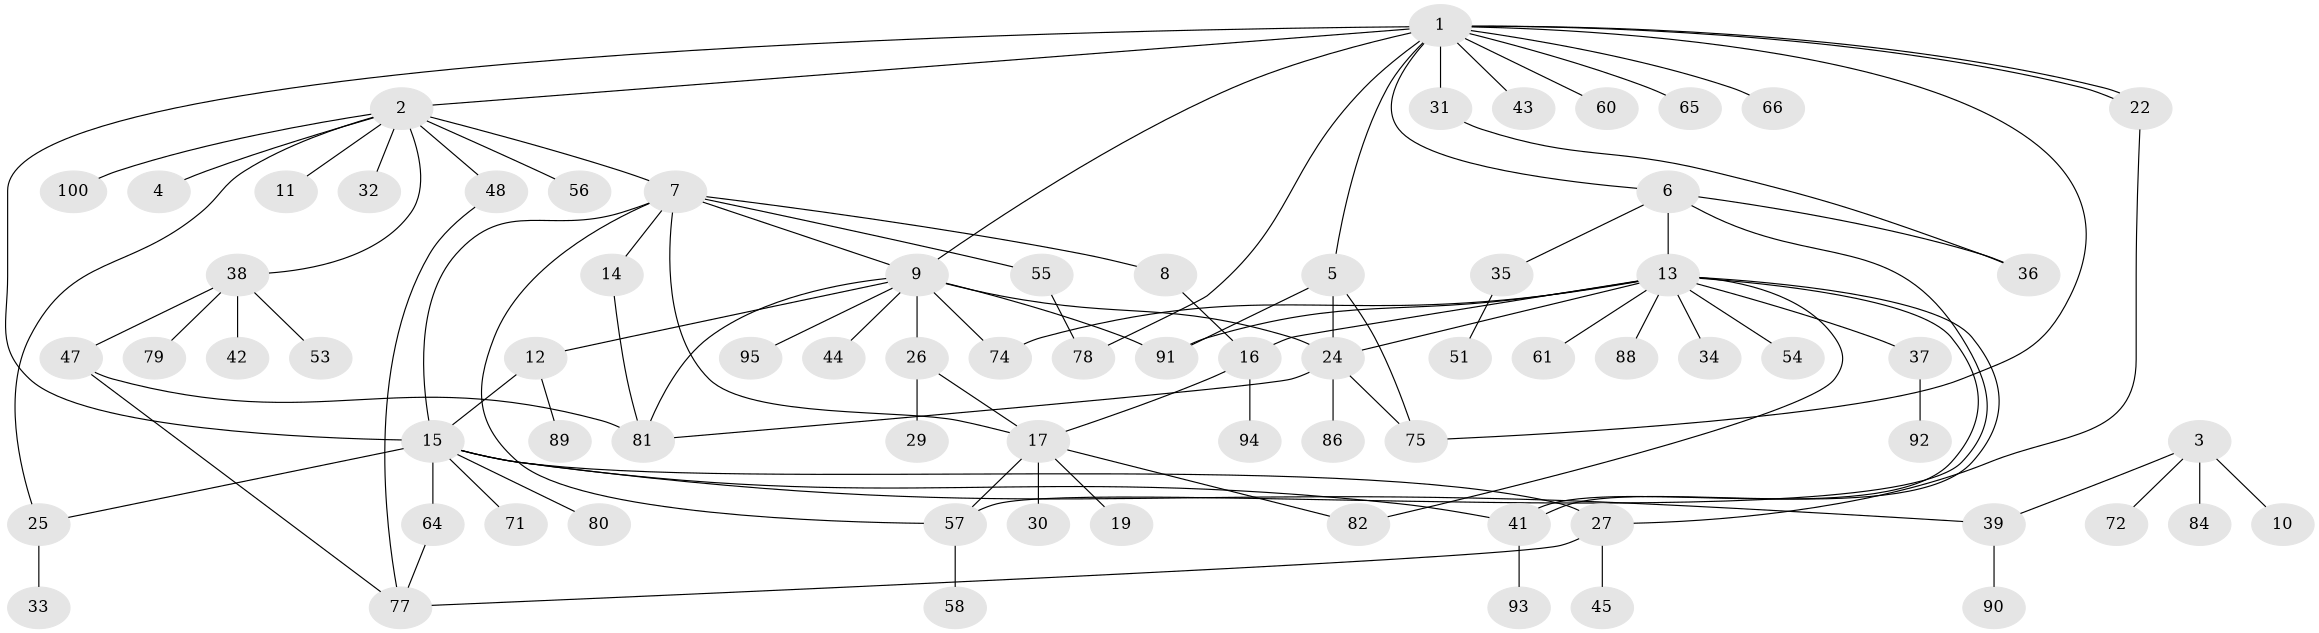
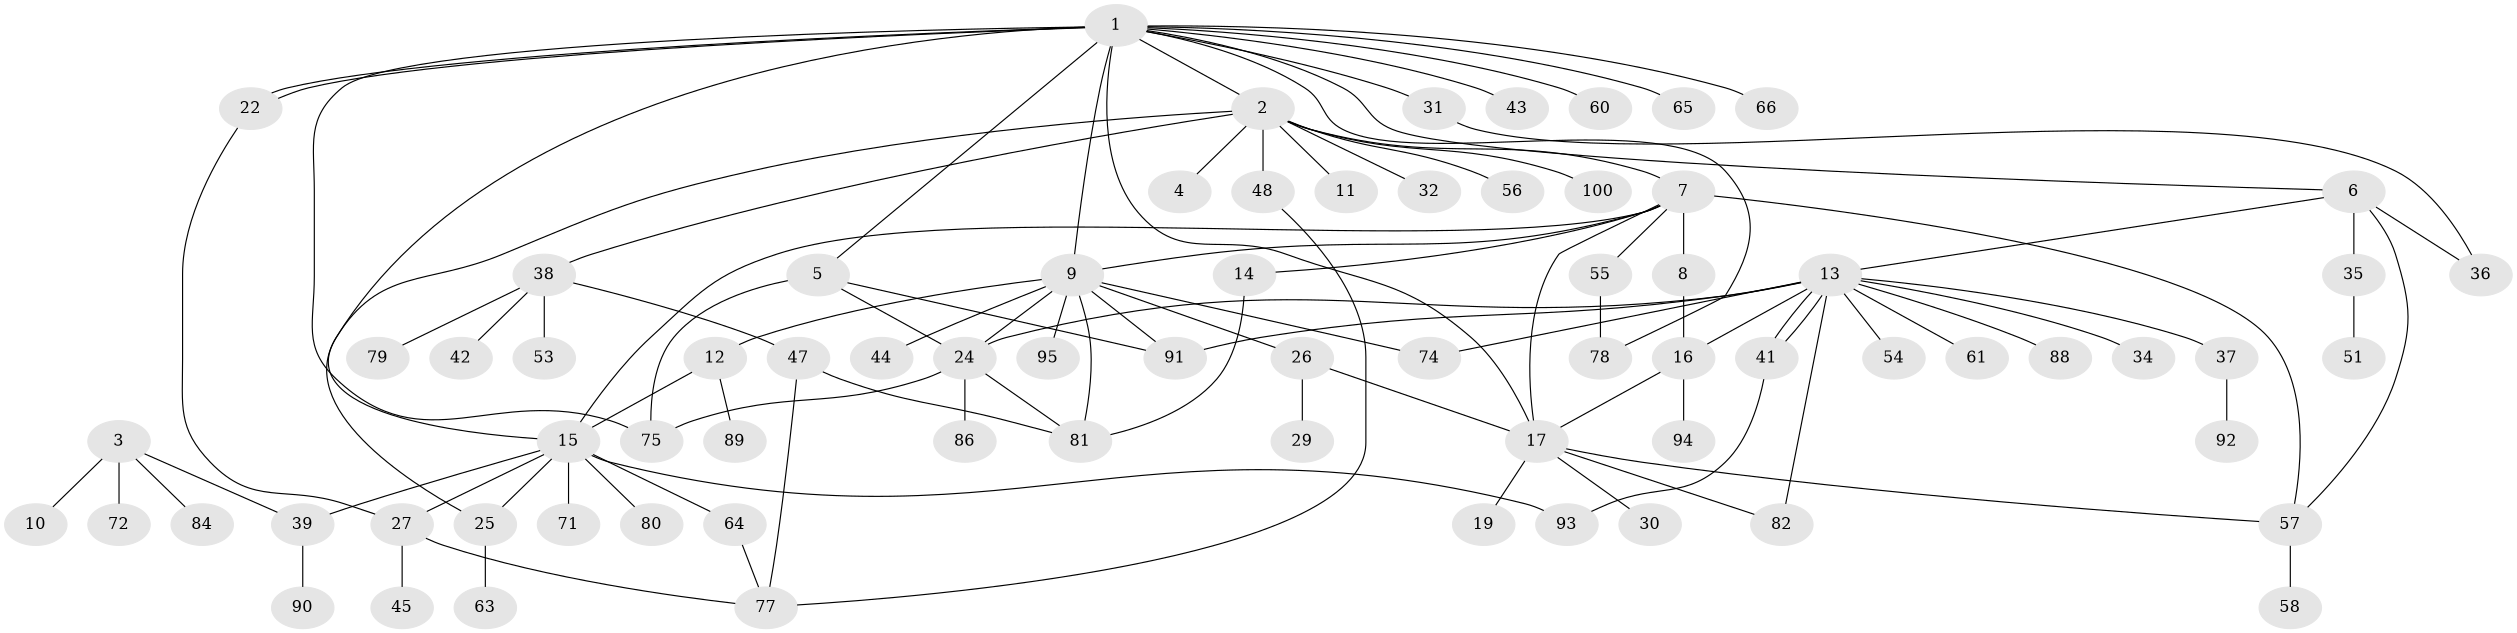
edge "1" -- "17": added
edge "15" -- "41": now "15" -- "93"
node "33": label "33" -> "63"
